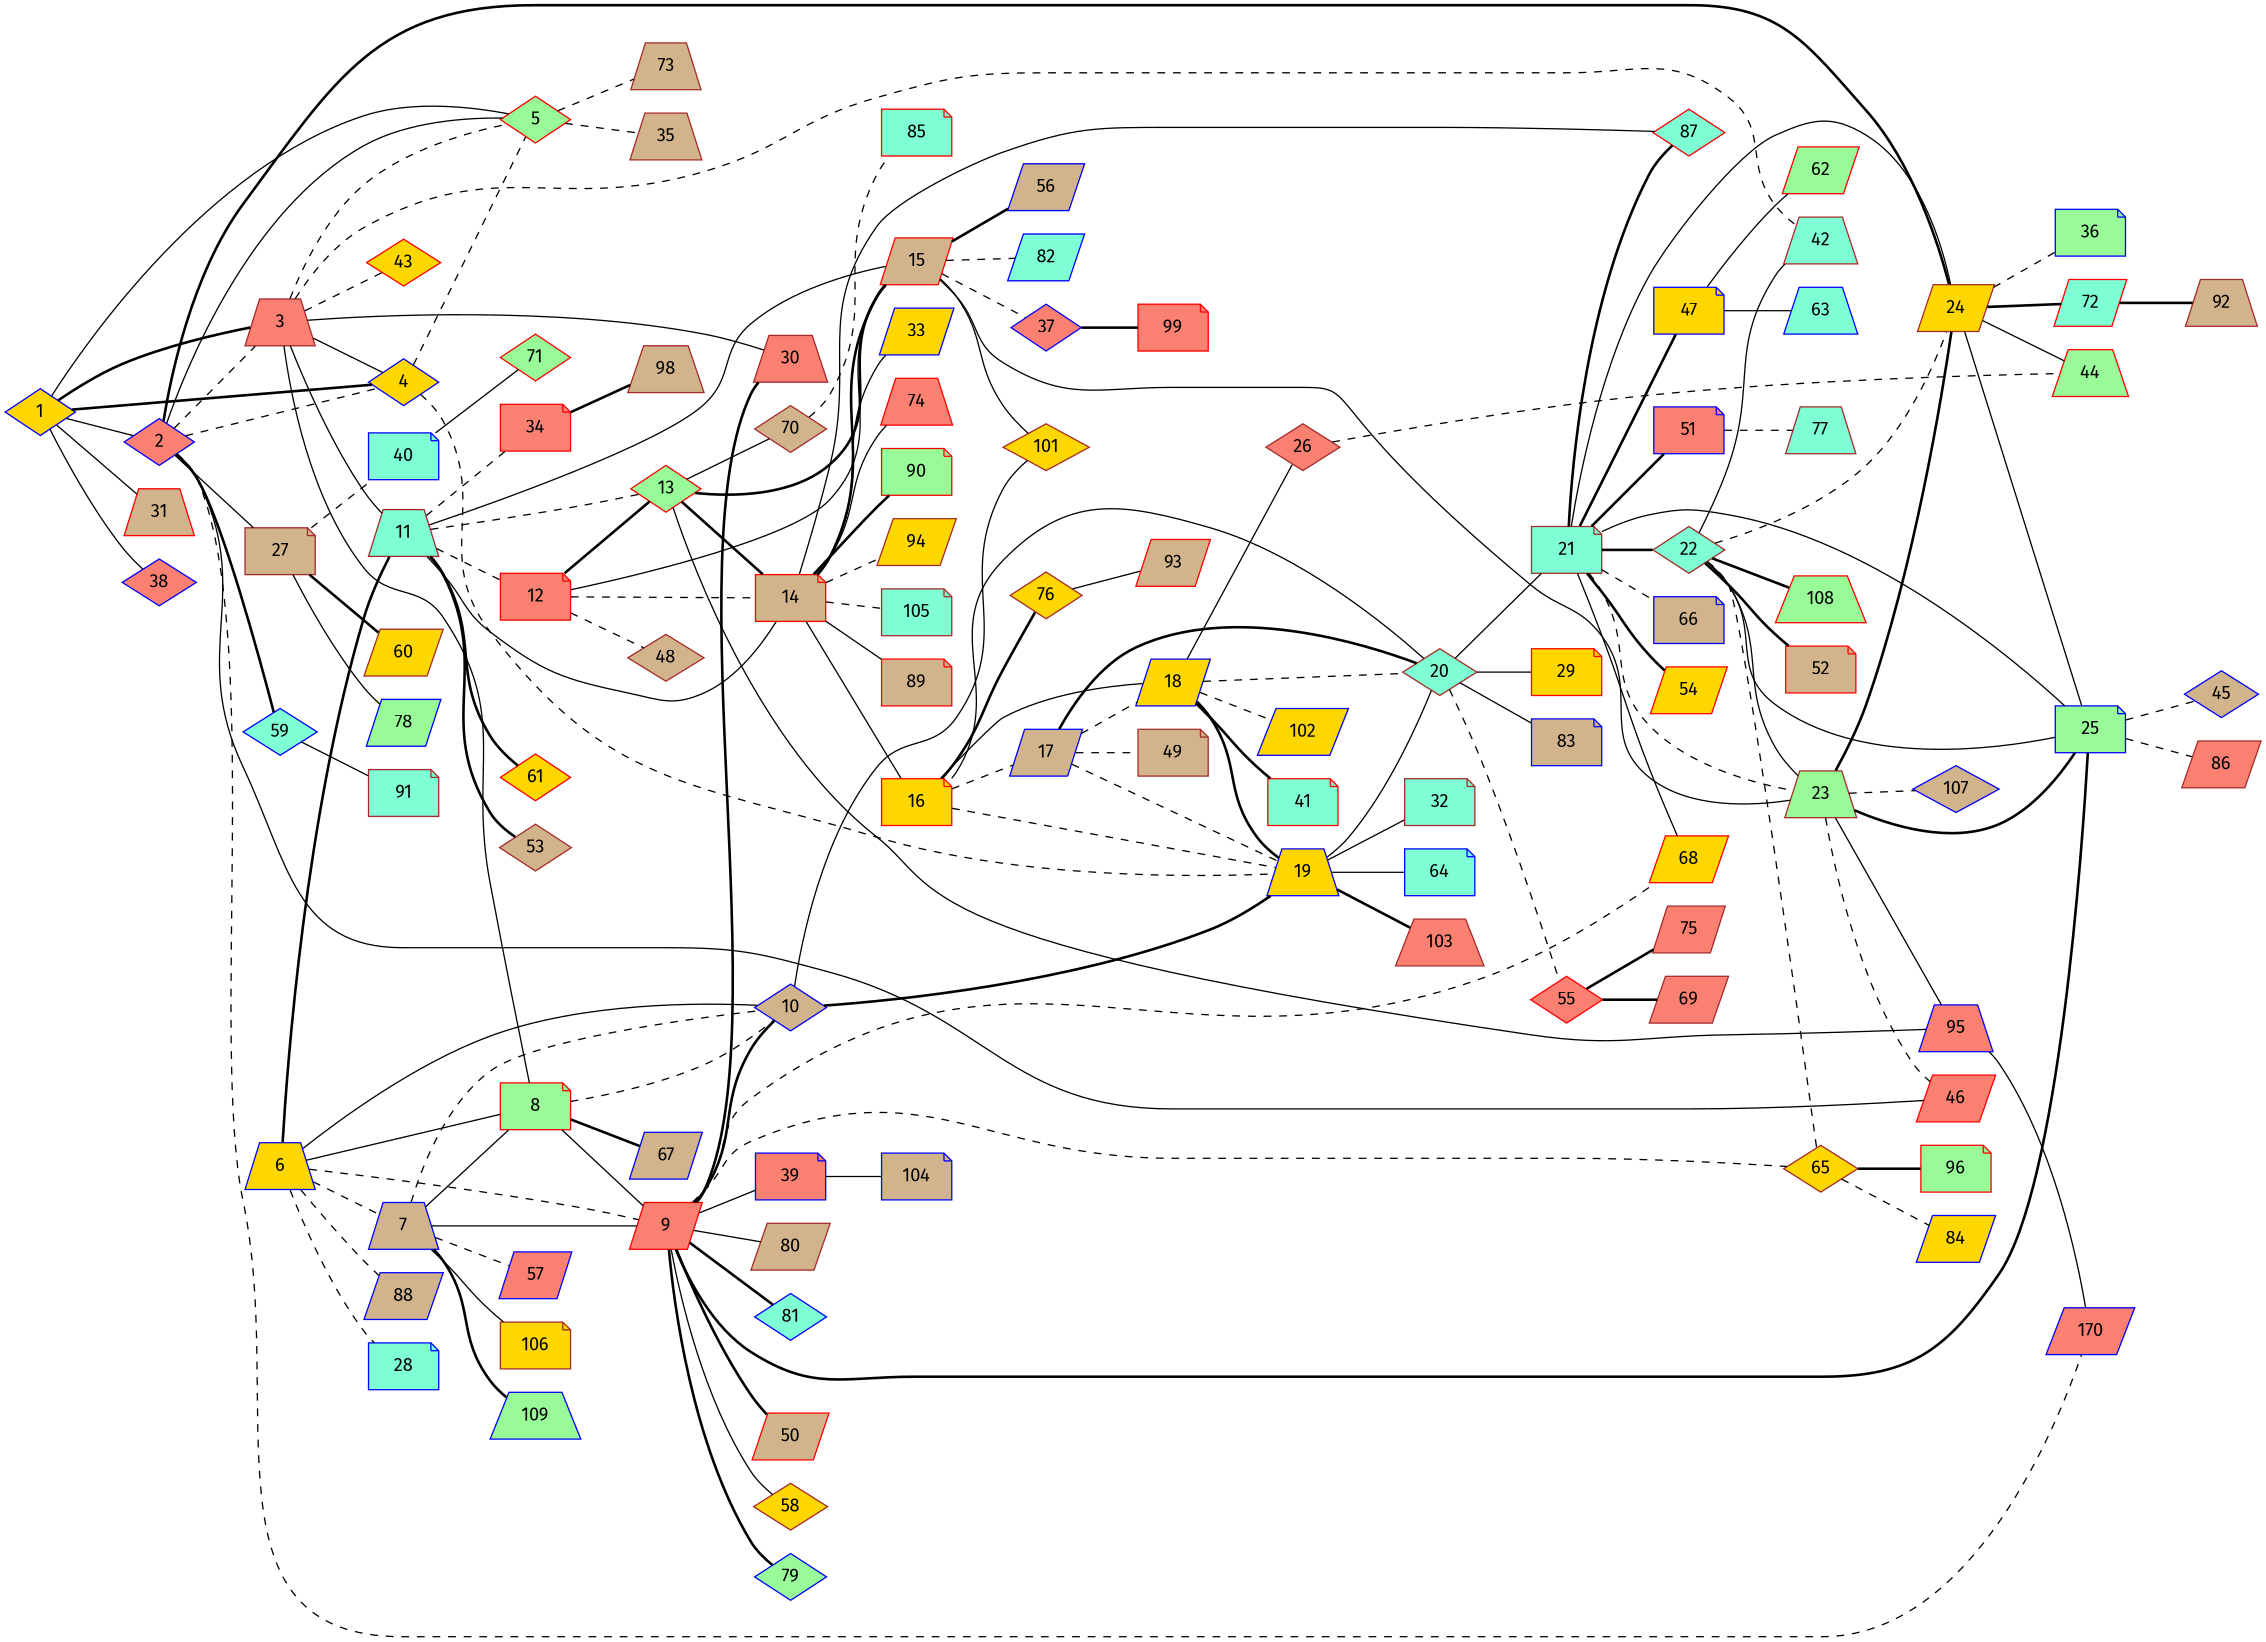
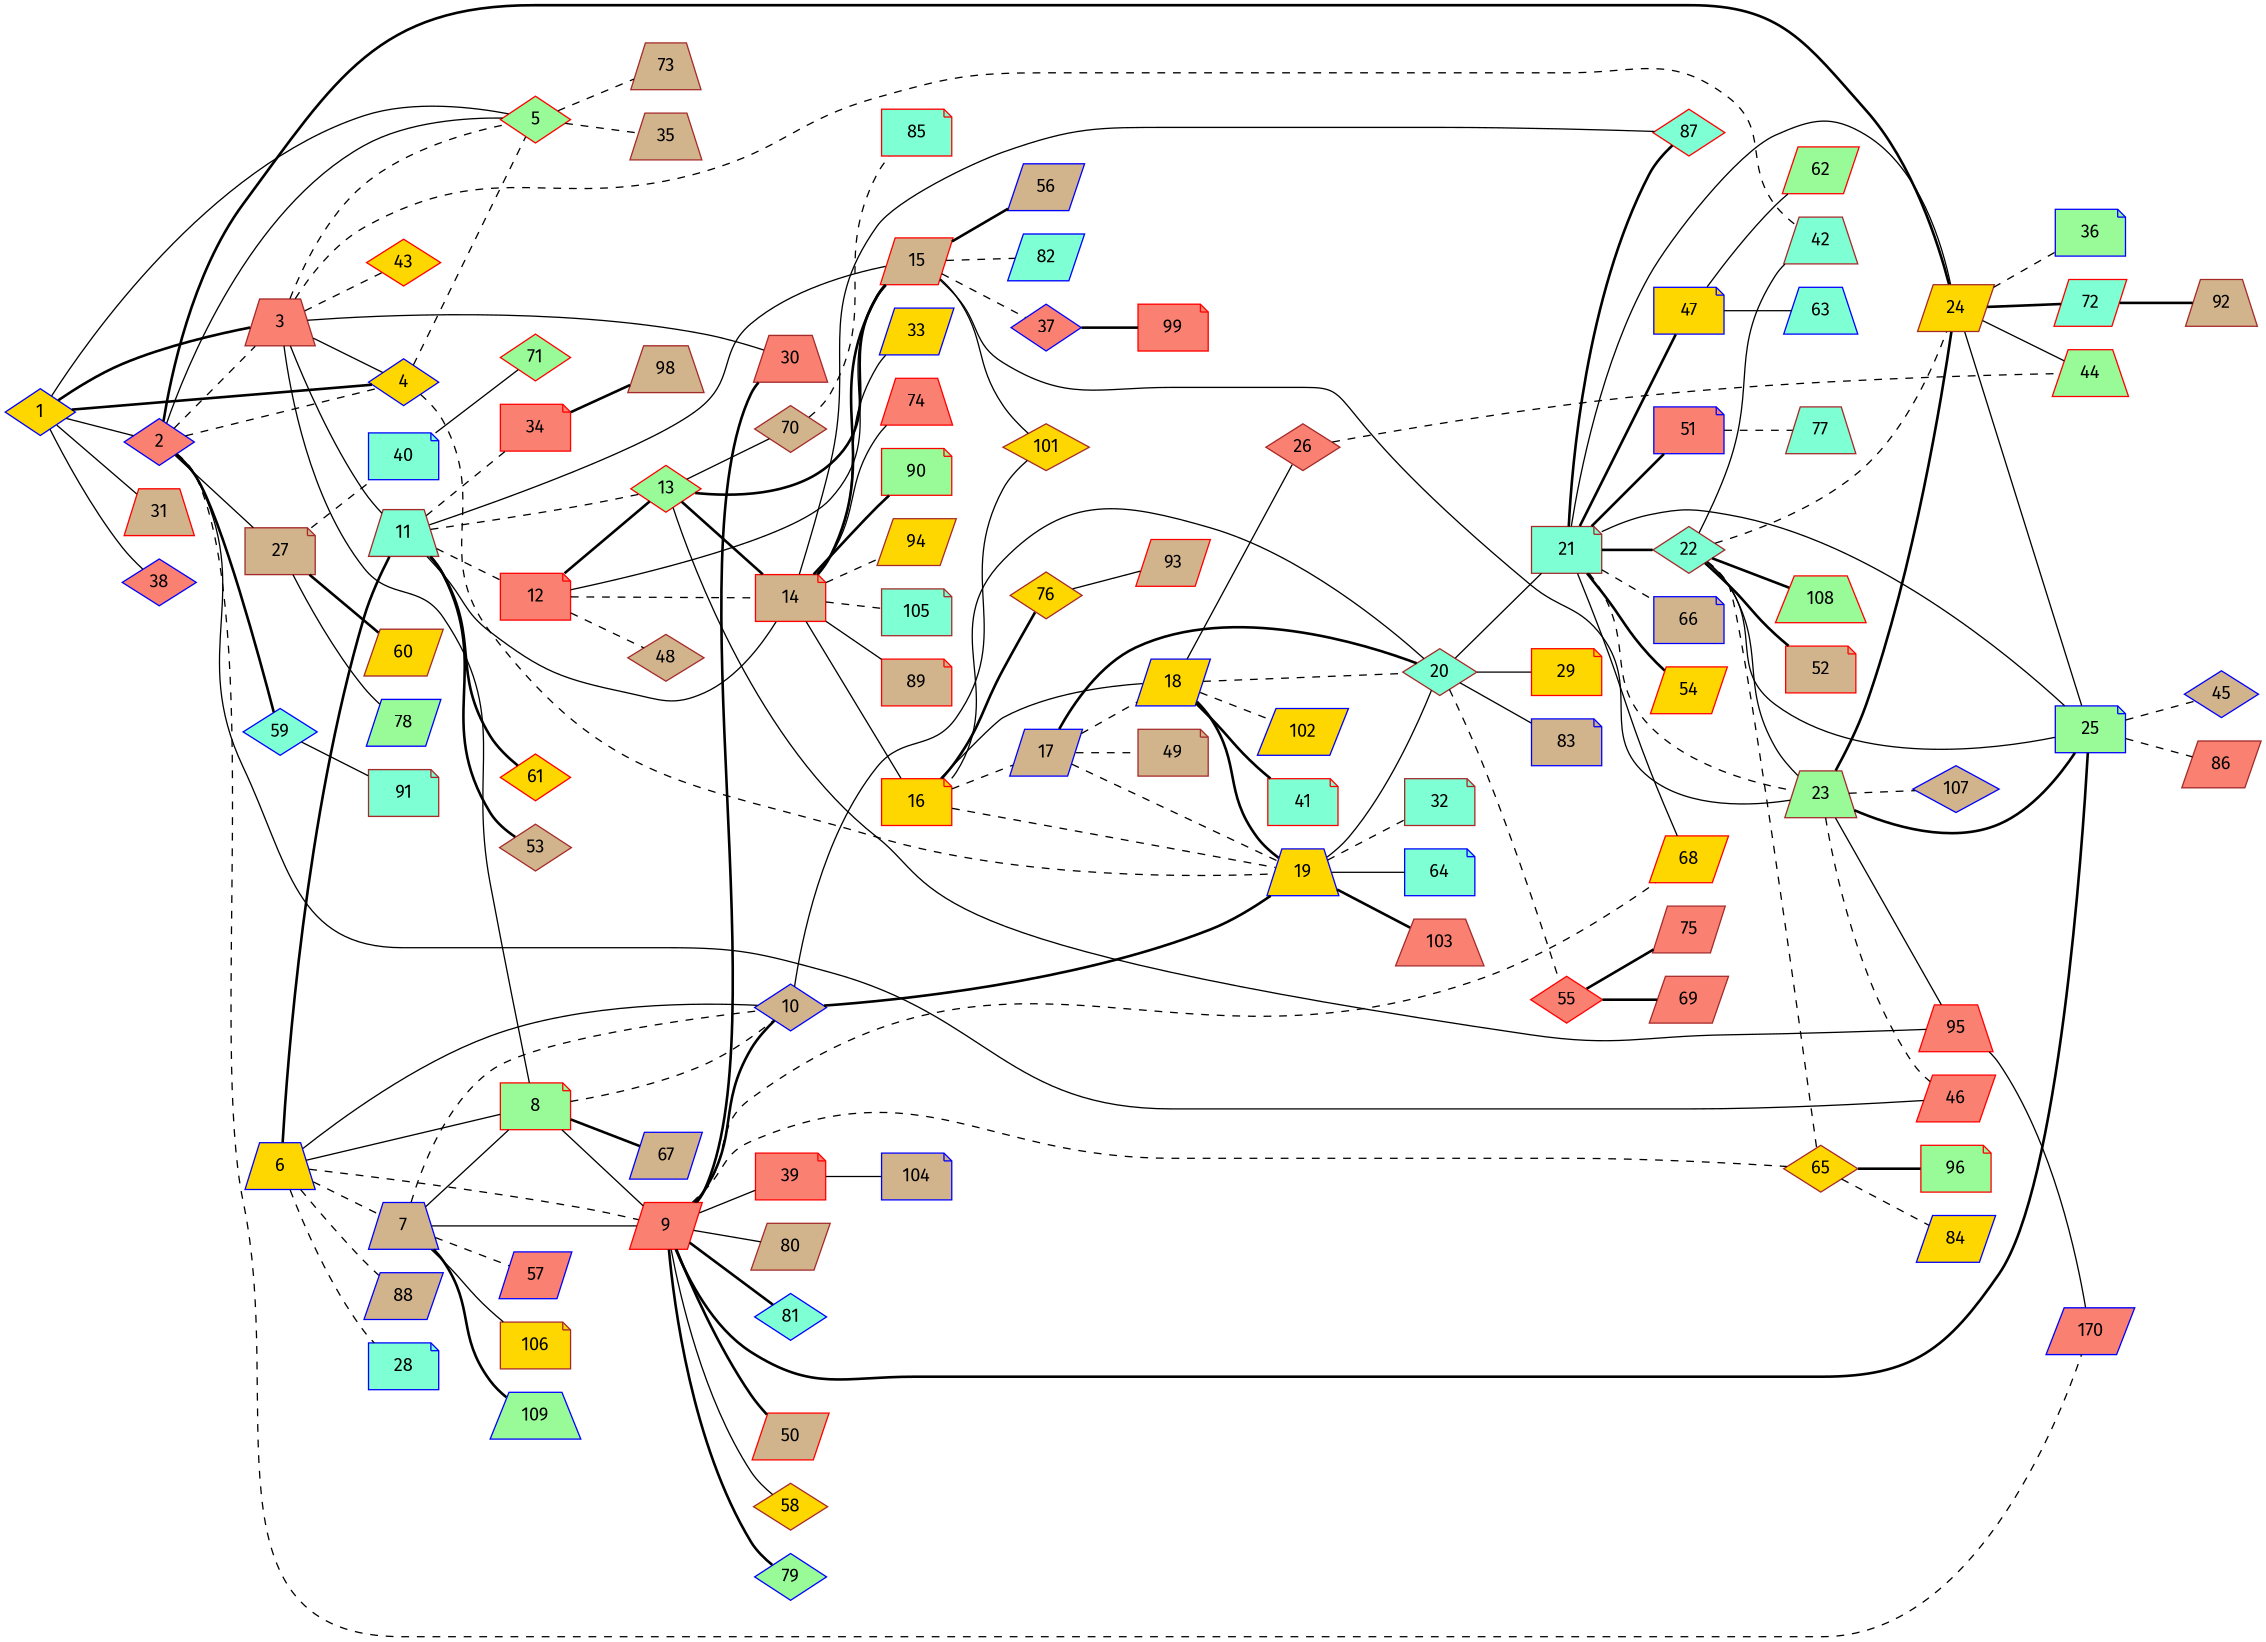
edge "32" -- "19": style solid -> dashed
node "95": color blue -> red
node "39": color blue -> red
